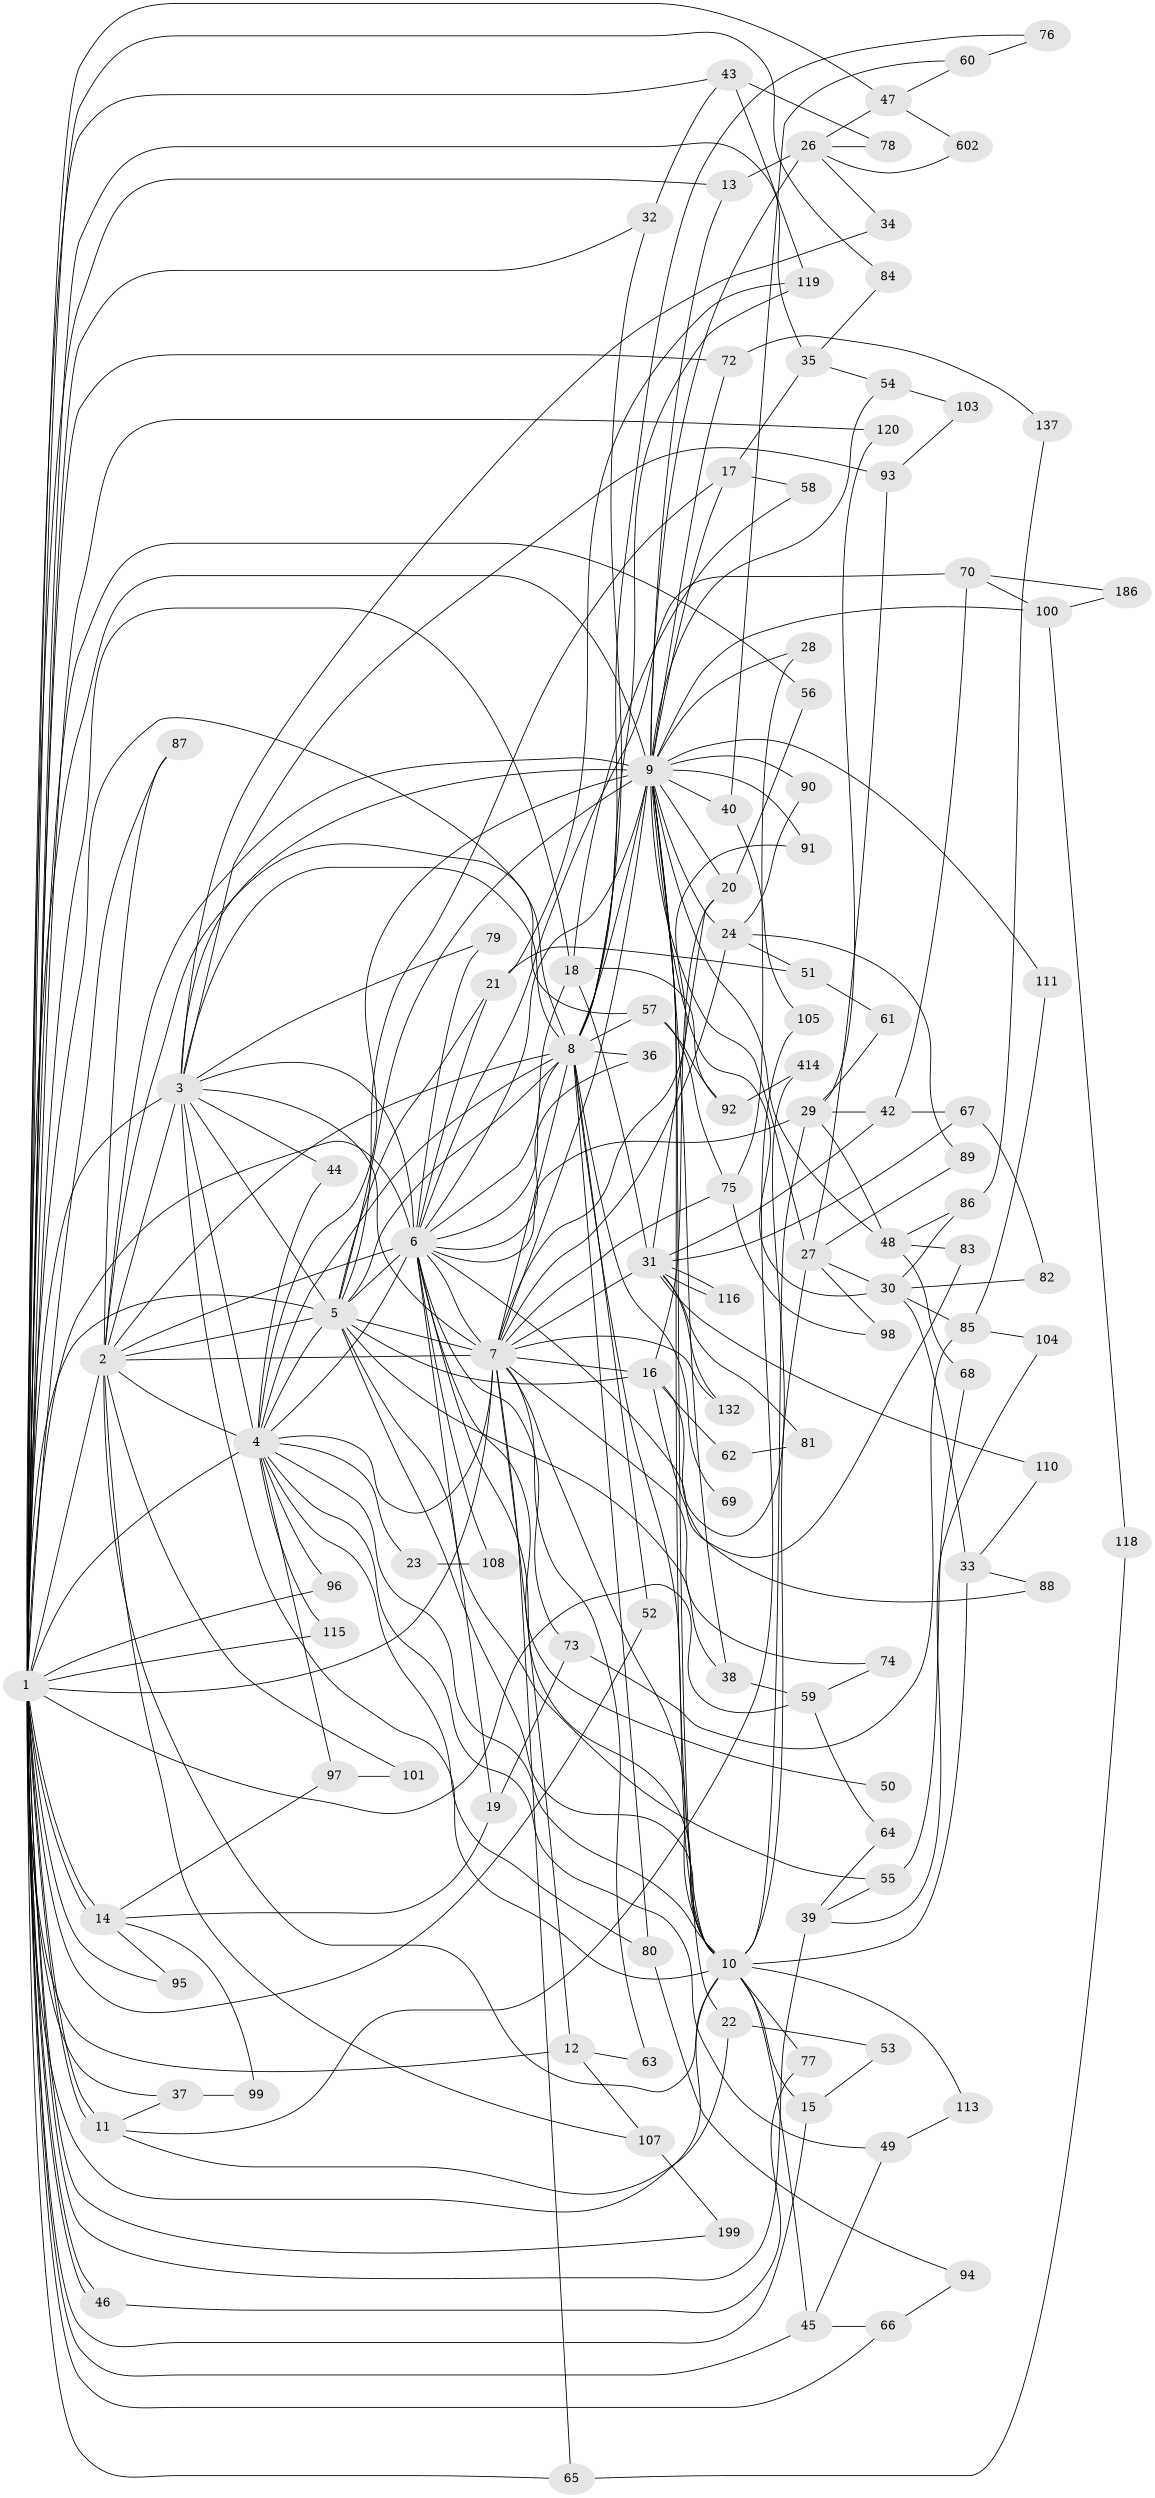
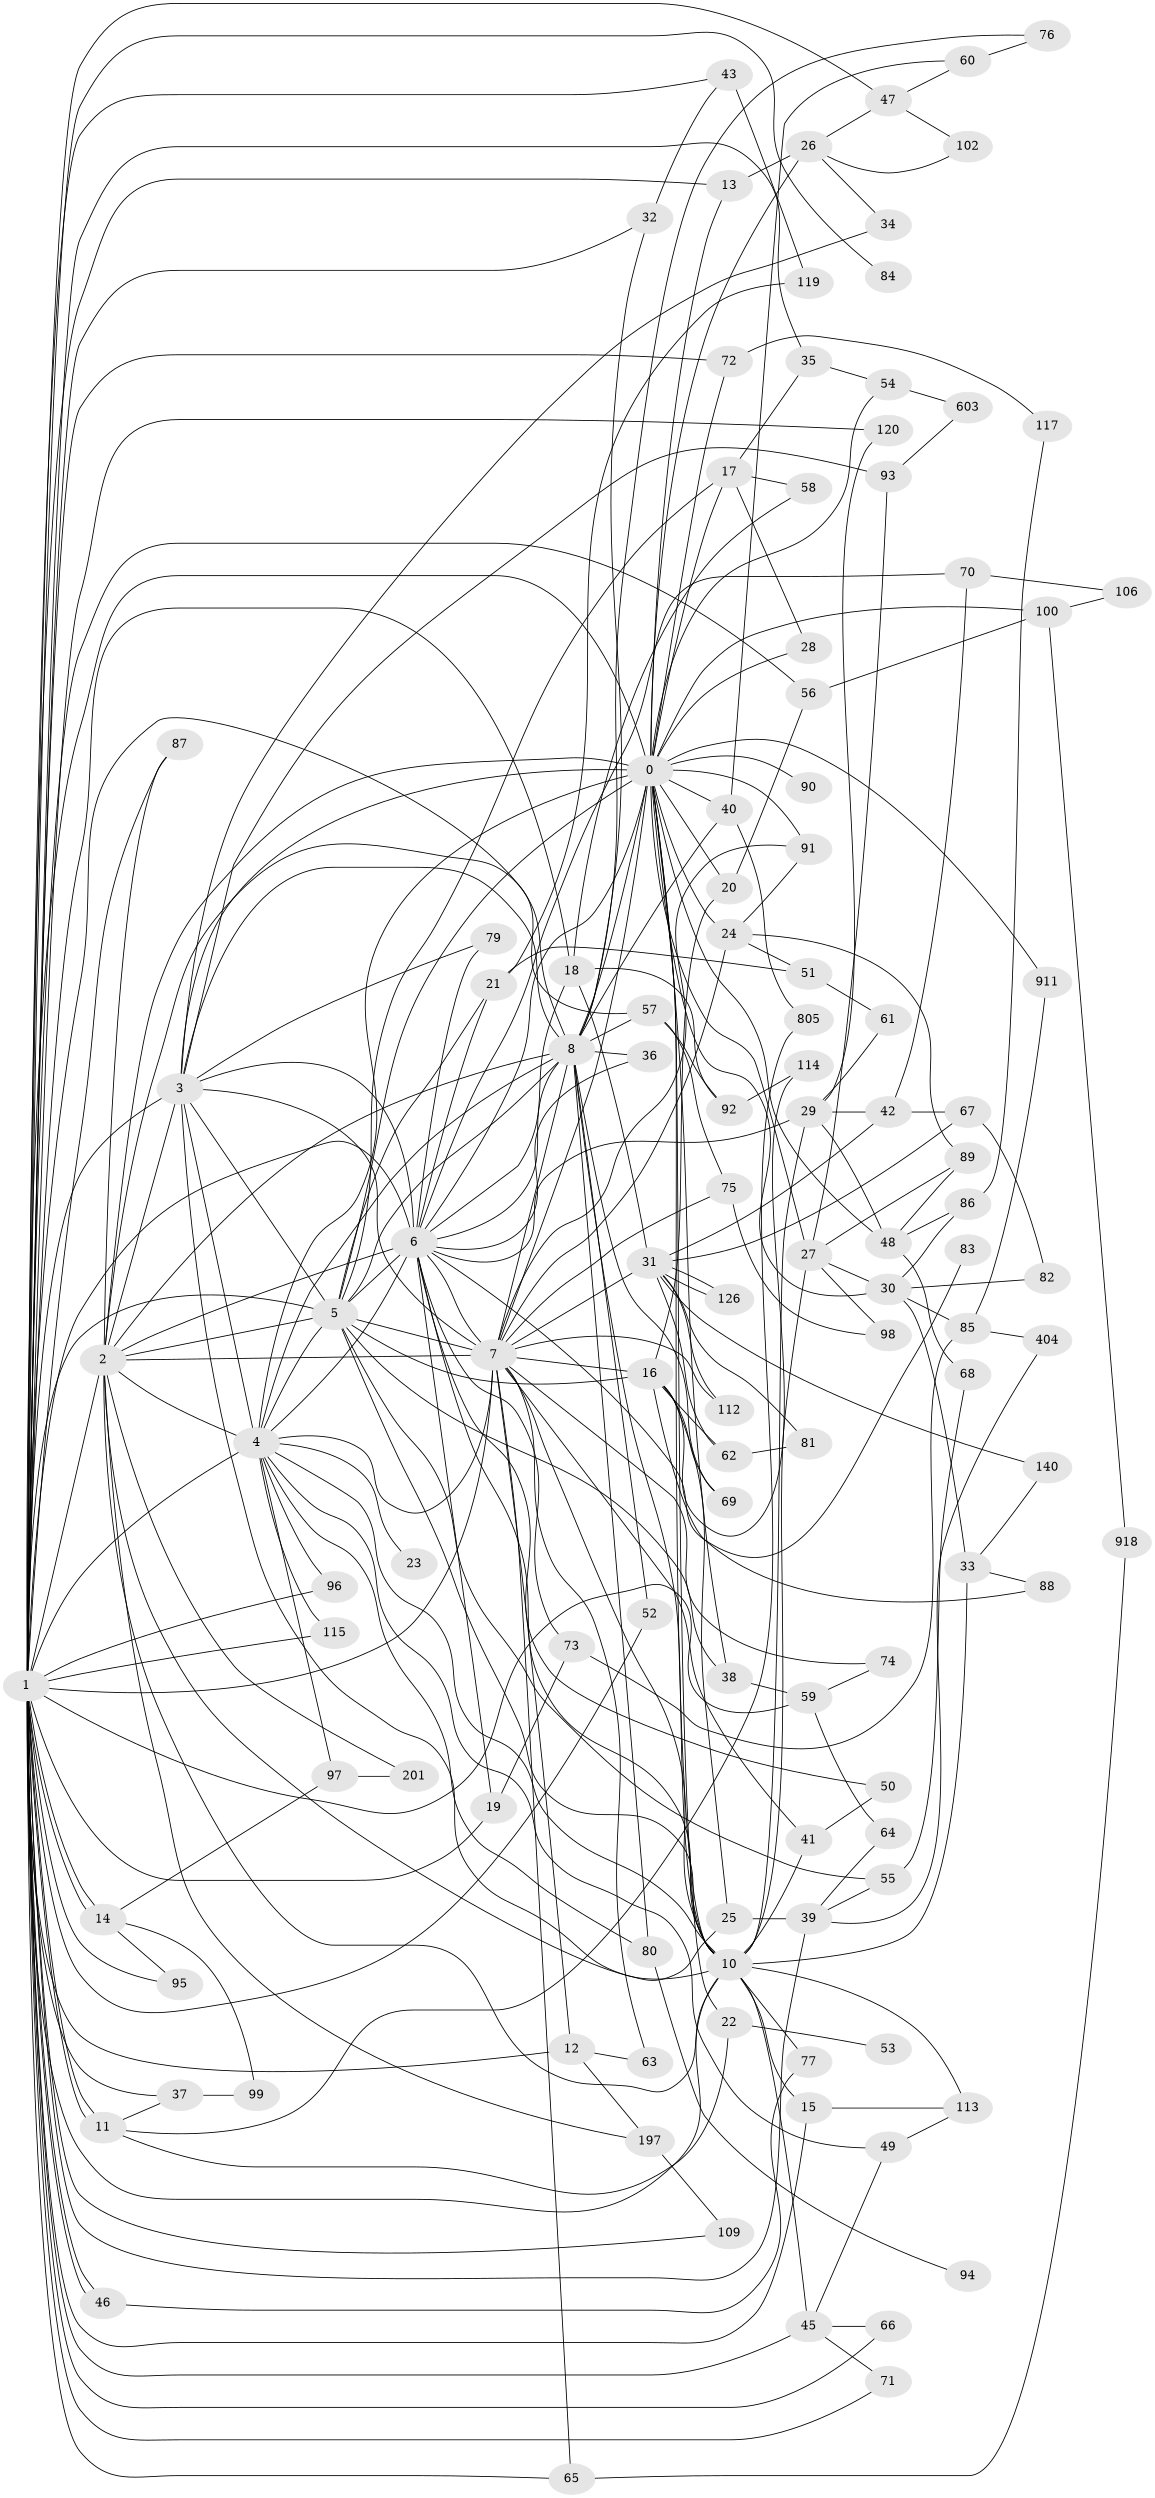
node "78": removed
node "602": label "602" -> "102"
edge "84" -- "35": removed
node "103": label "103" -> "603"
node "137": label "137" -> "117"
edge "70" -- "100": now "56" -- "100"
node "186": label "186" -> "106"
edge "119" -- "8": now "40" -- "8"
node "9": label "9" -> "0"
edge "90" -- "24": now "91" -- "24"
edge "28" -- "75": now "28" -- "17"
node "111": label "111" -> "911"
node "105": label "105" -> "805"
node "414": label "414" -> "114"
edge "20" -- "31": now "62" -- "31"
node "44": removed
edge "48" -- "83": now "48" -- "89"
node "116": label "116" -> "126"
node "104": label "104" -> "404"
node "132": label "132" -> "112"
edge "16" -- "69": added
node "110": label "110" -> "140"
node "118": label "118" -> "918"
node "108": removed
node "101": label "101" -> "201"
node "41": added
edge "19" -- "14": now "19" -- "1"
node "25": added
edge "53" -- "15": now "113" -- "15"
node "107": label "107" -> "197"
node "199": label "199" -> "109"
edge "94" -- "66": removed
node "71": added
